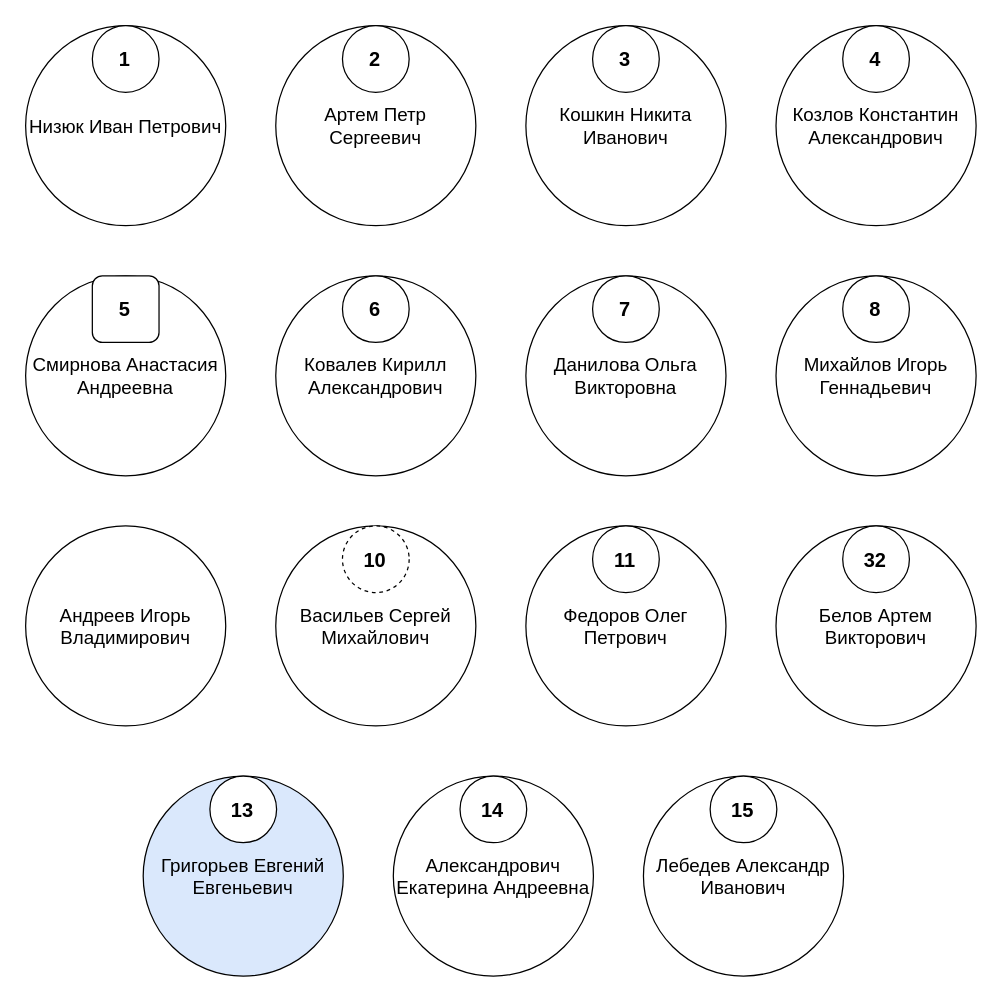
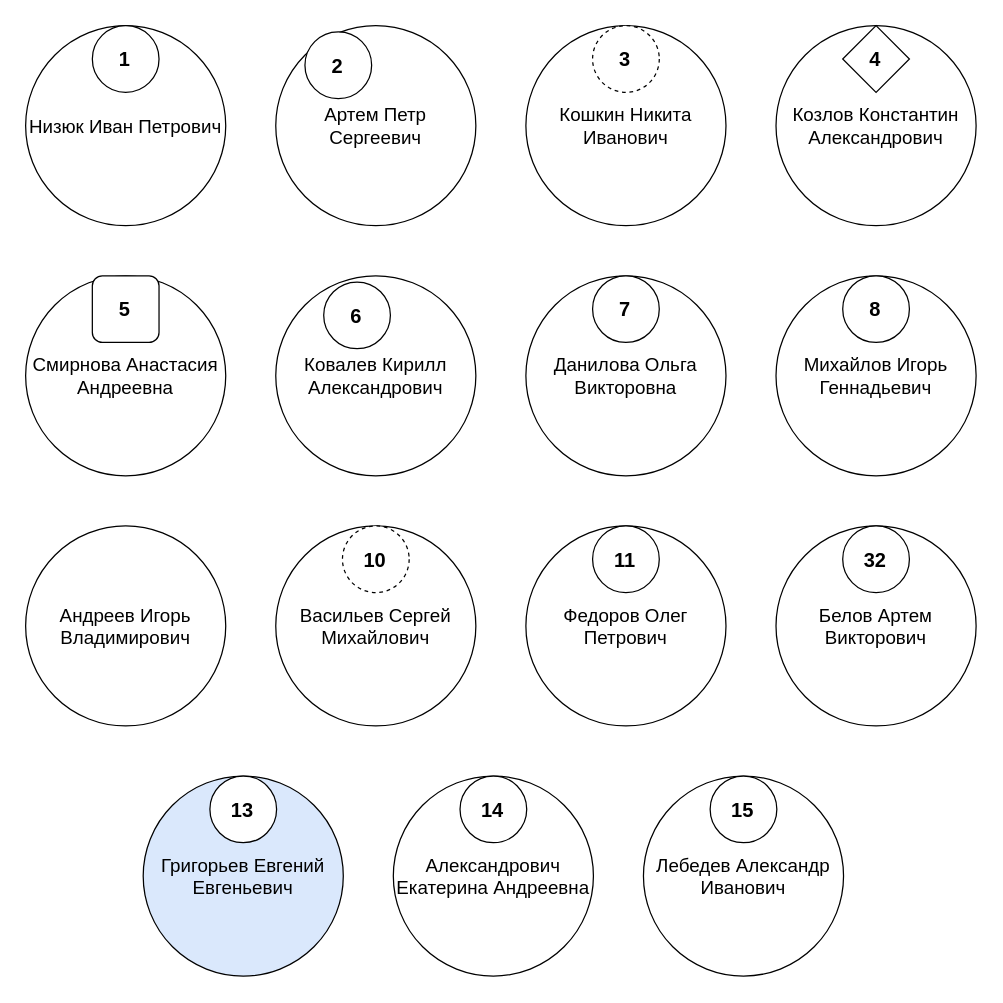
node "2": moved (376, 59) -> (338, 65)
node "3": style solid -> dashed
node "4": shape ellipse -> diamond
node "6": moved (376, 309) -> (357, 315)
